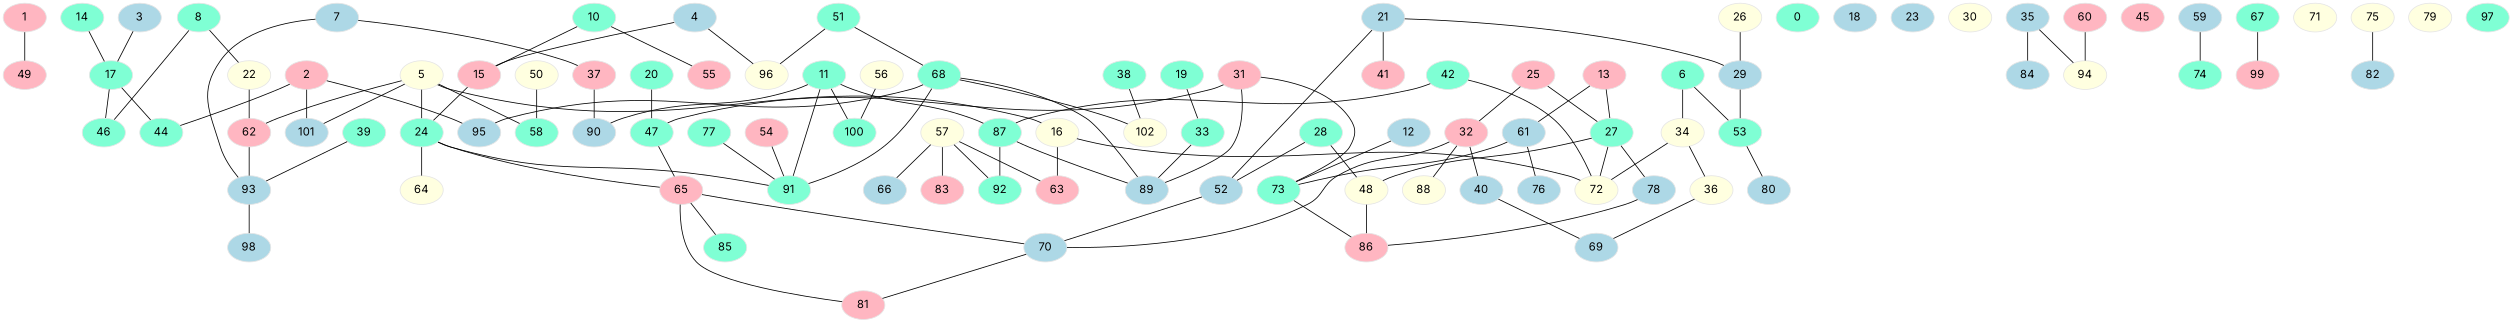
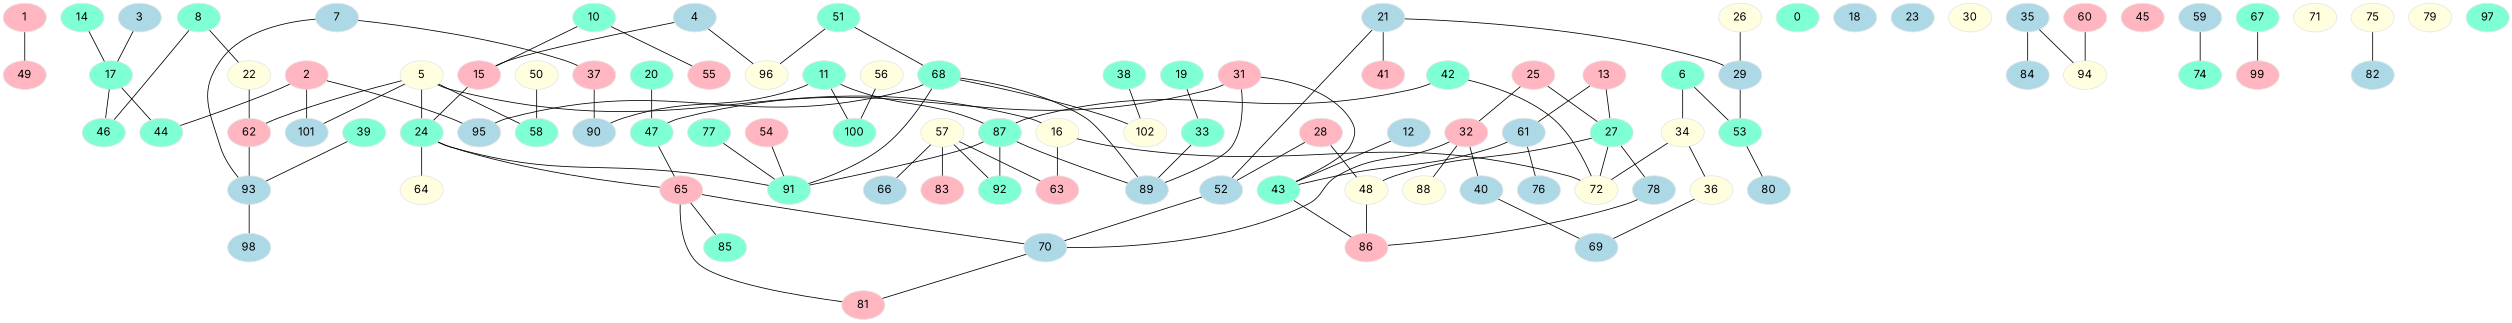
edge "11" -- "91": now "87" -- "91"
node "28": fillcolor aquamarine -> lightpink
node "73": label "73" -> "43"
